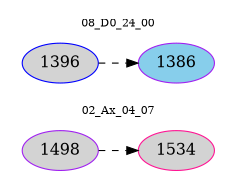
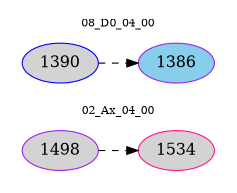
cluster "08_D0_24_00": label "08_D0_24_00" -> "08_D0_04_00"
node "1396": label "1396" -> "1390"
cluster "02_Ax_04_07": label "02_Ax_04_07" -> "02_Ax_04_00"
